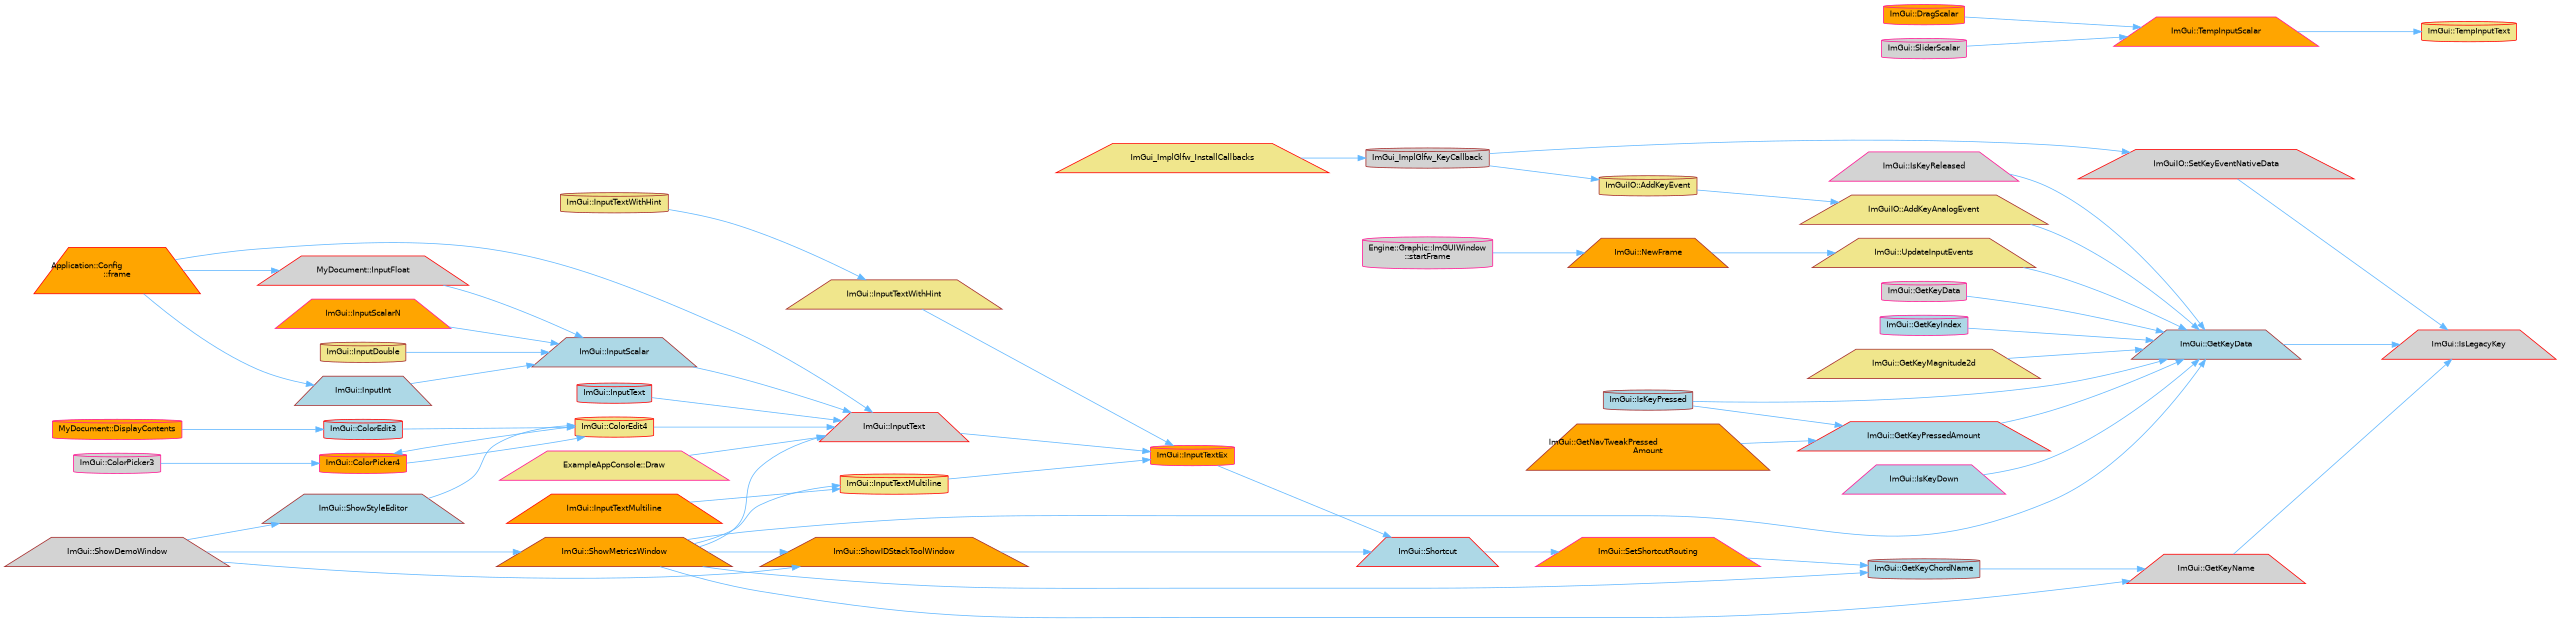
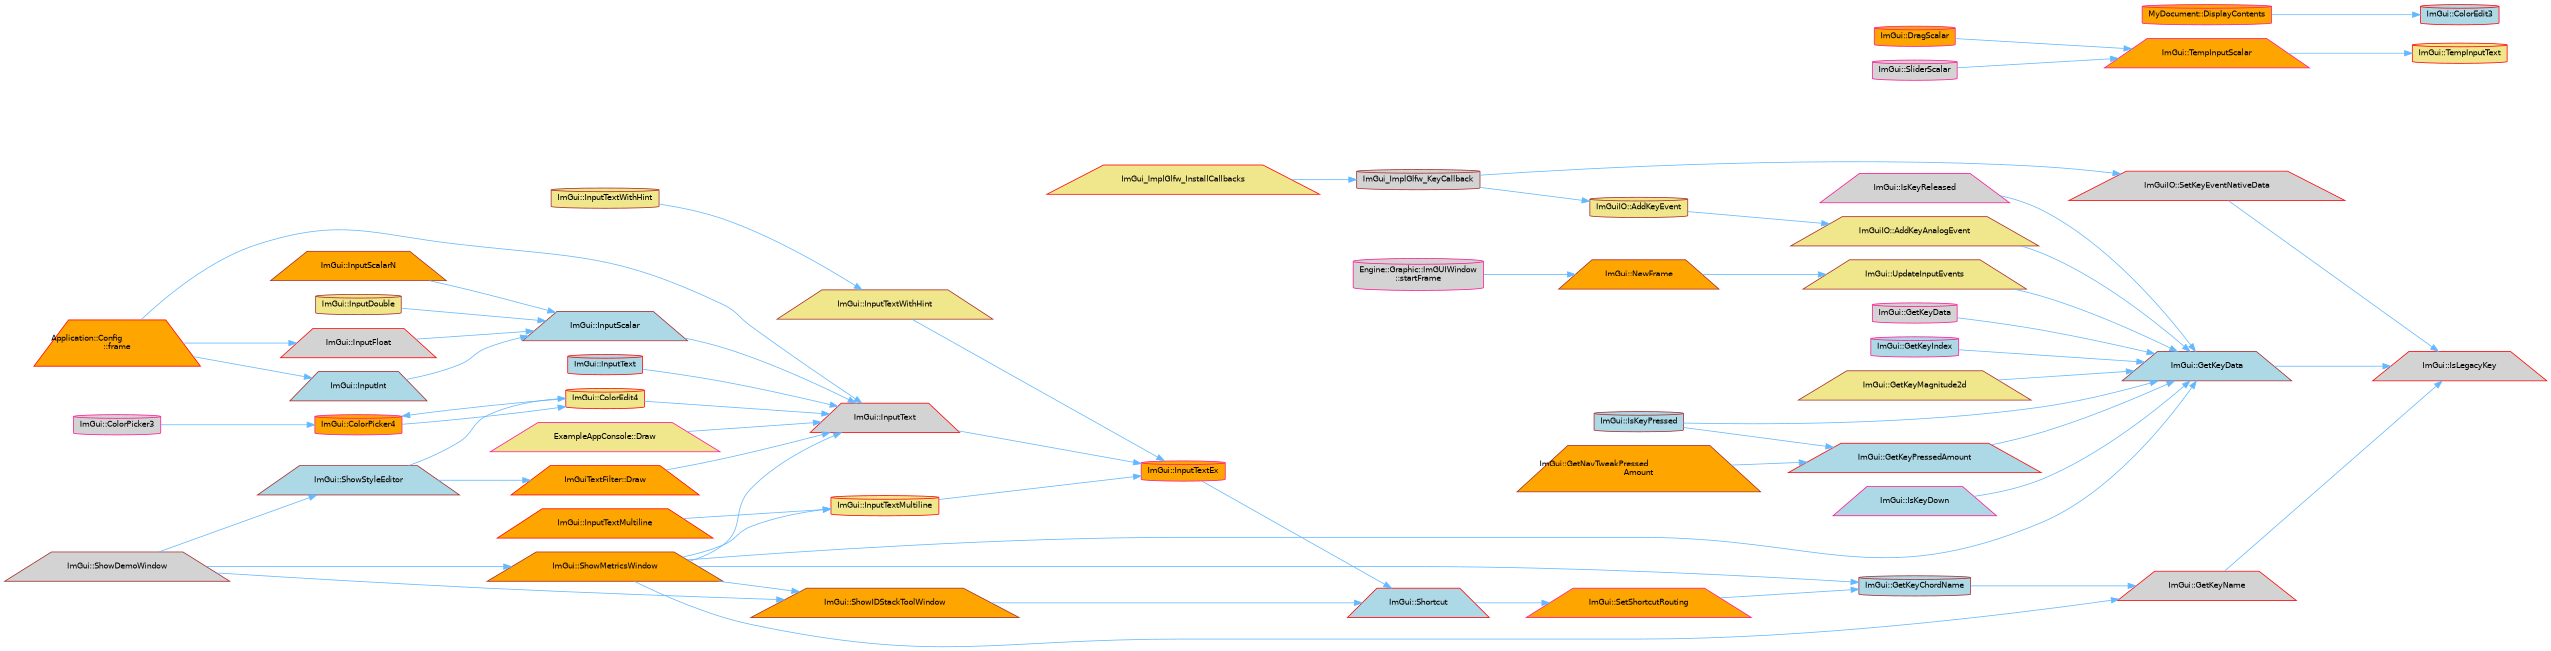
node "MyDocument::InputFloat": label "MyDocument::InputFloat" -> "ImGui::InputFloat"
node "ImGui::InputScalarN": color deeppink -> brown
edge "ImGui::ColorEdit3" -> "ImGui::ColorEdit4": removed
node "ImGuiTextFilter::Draw": added
